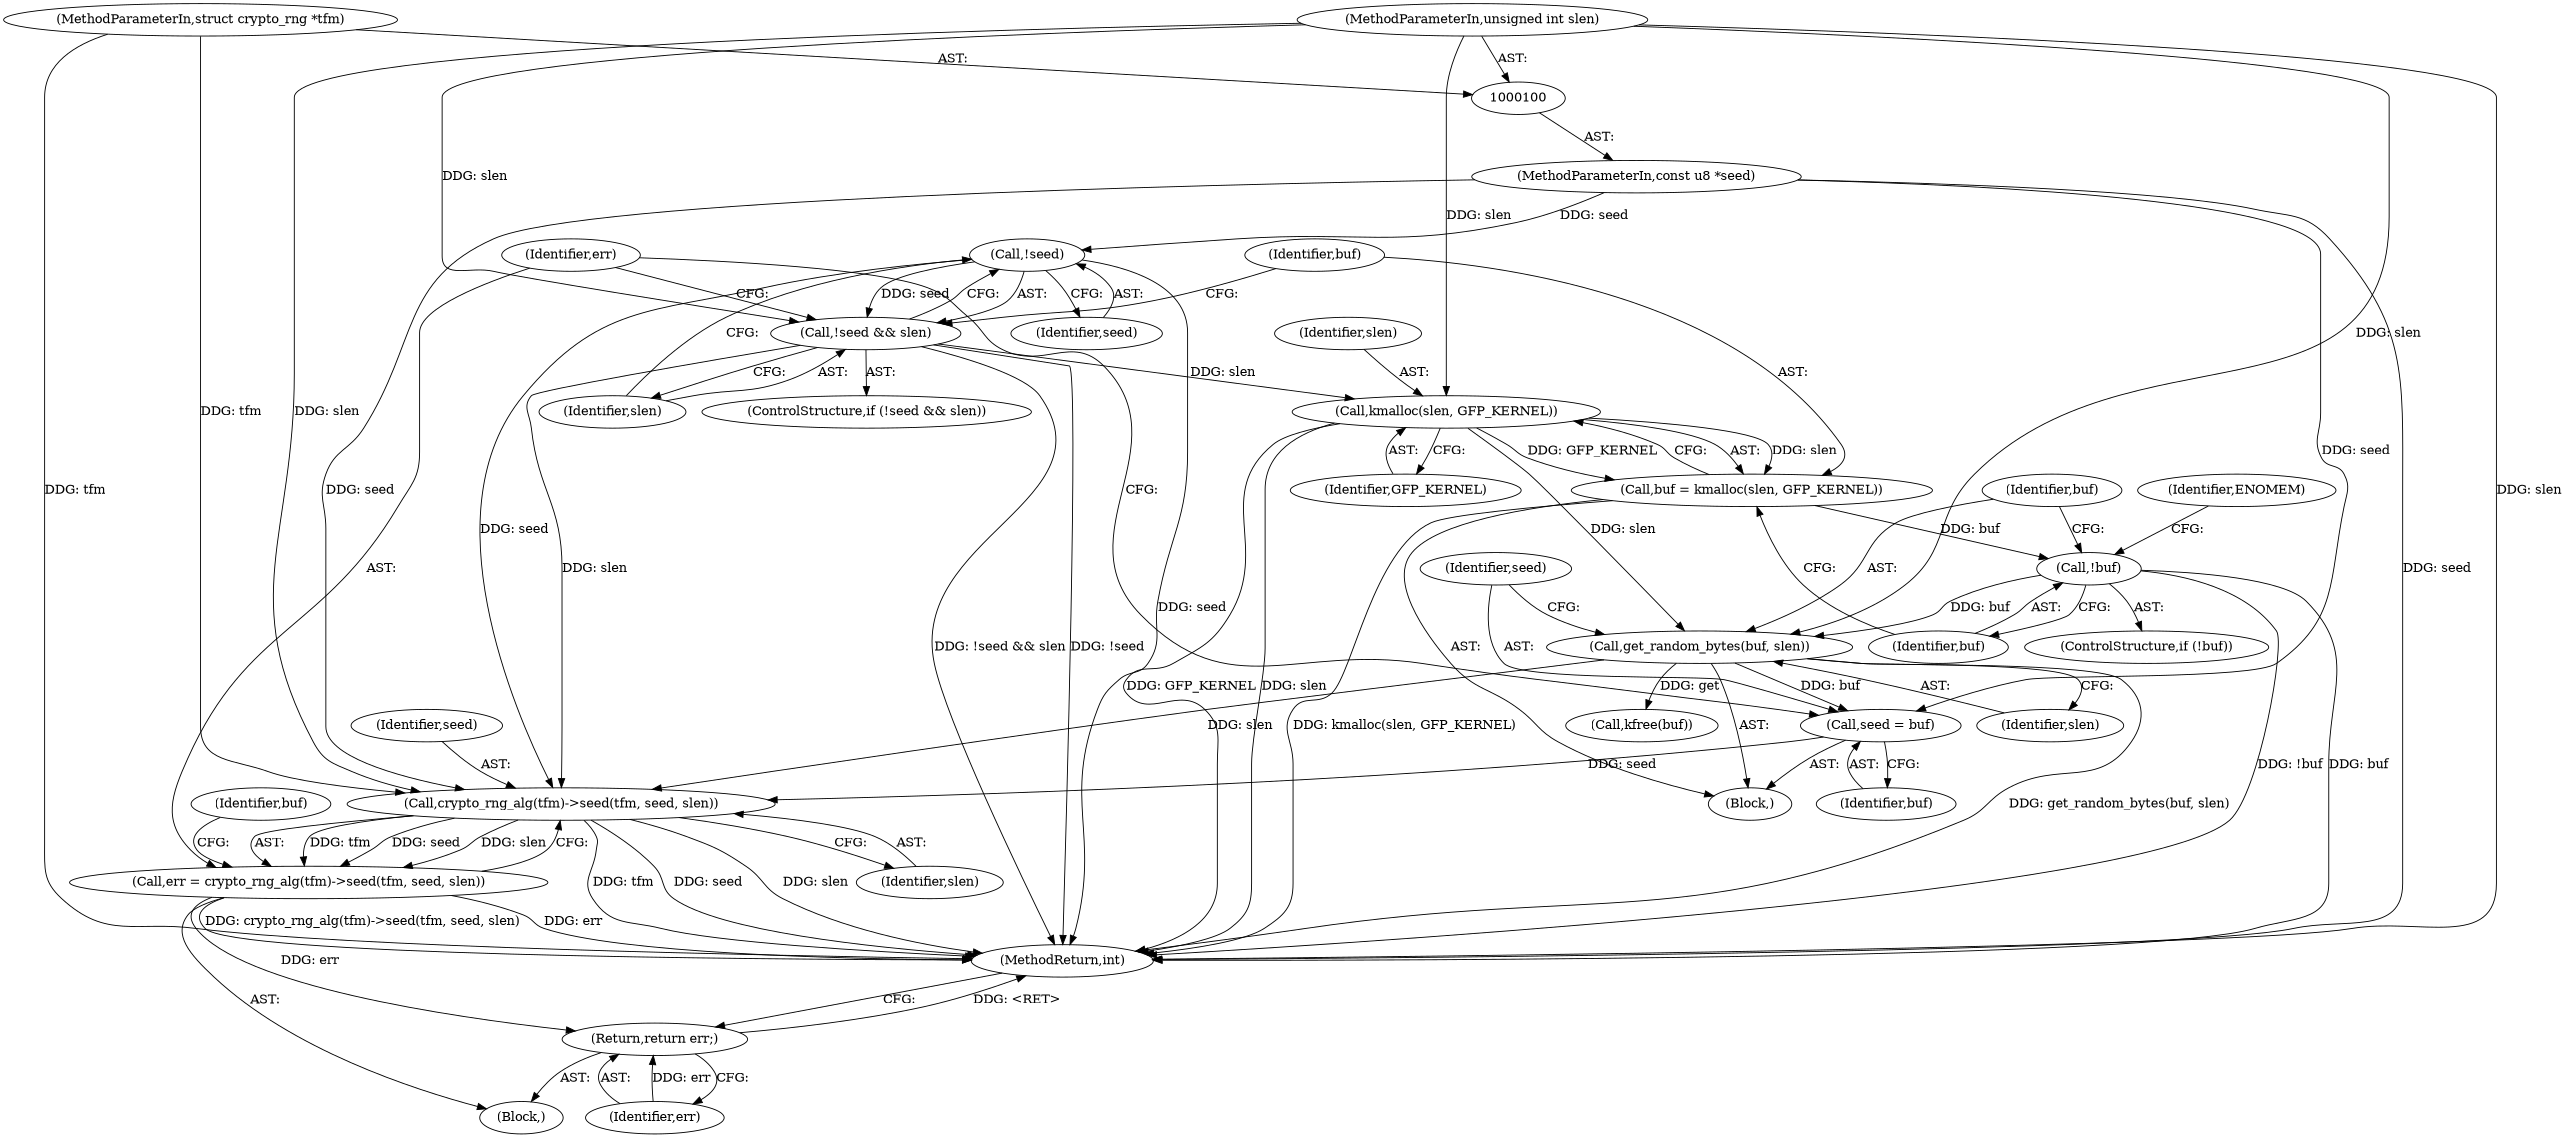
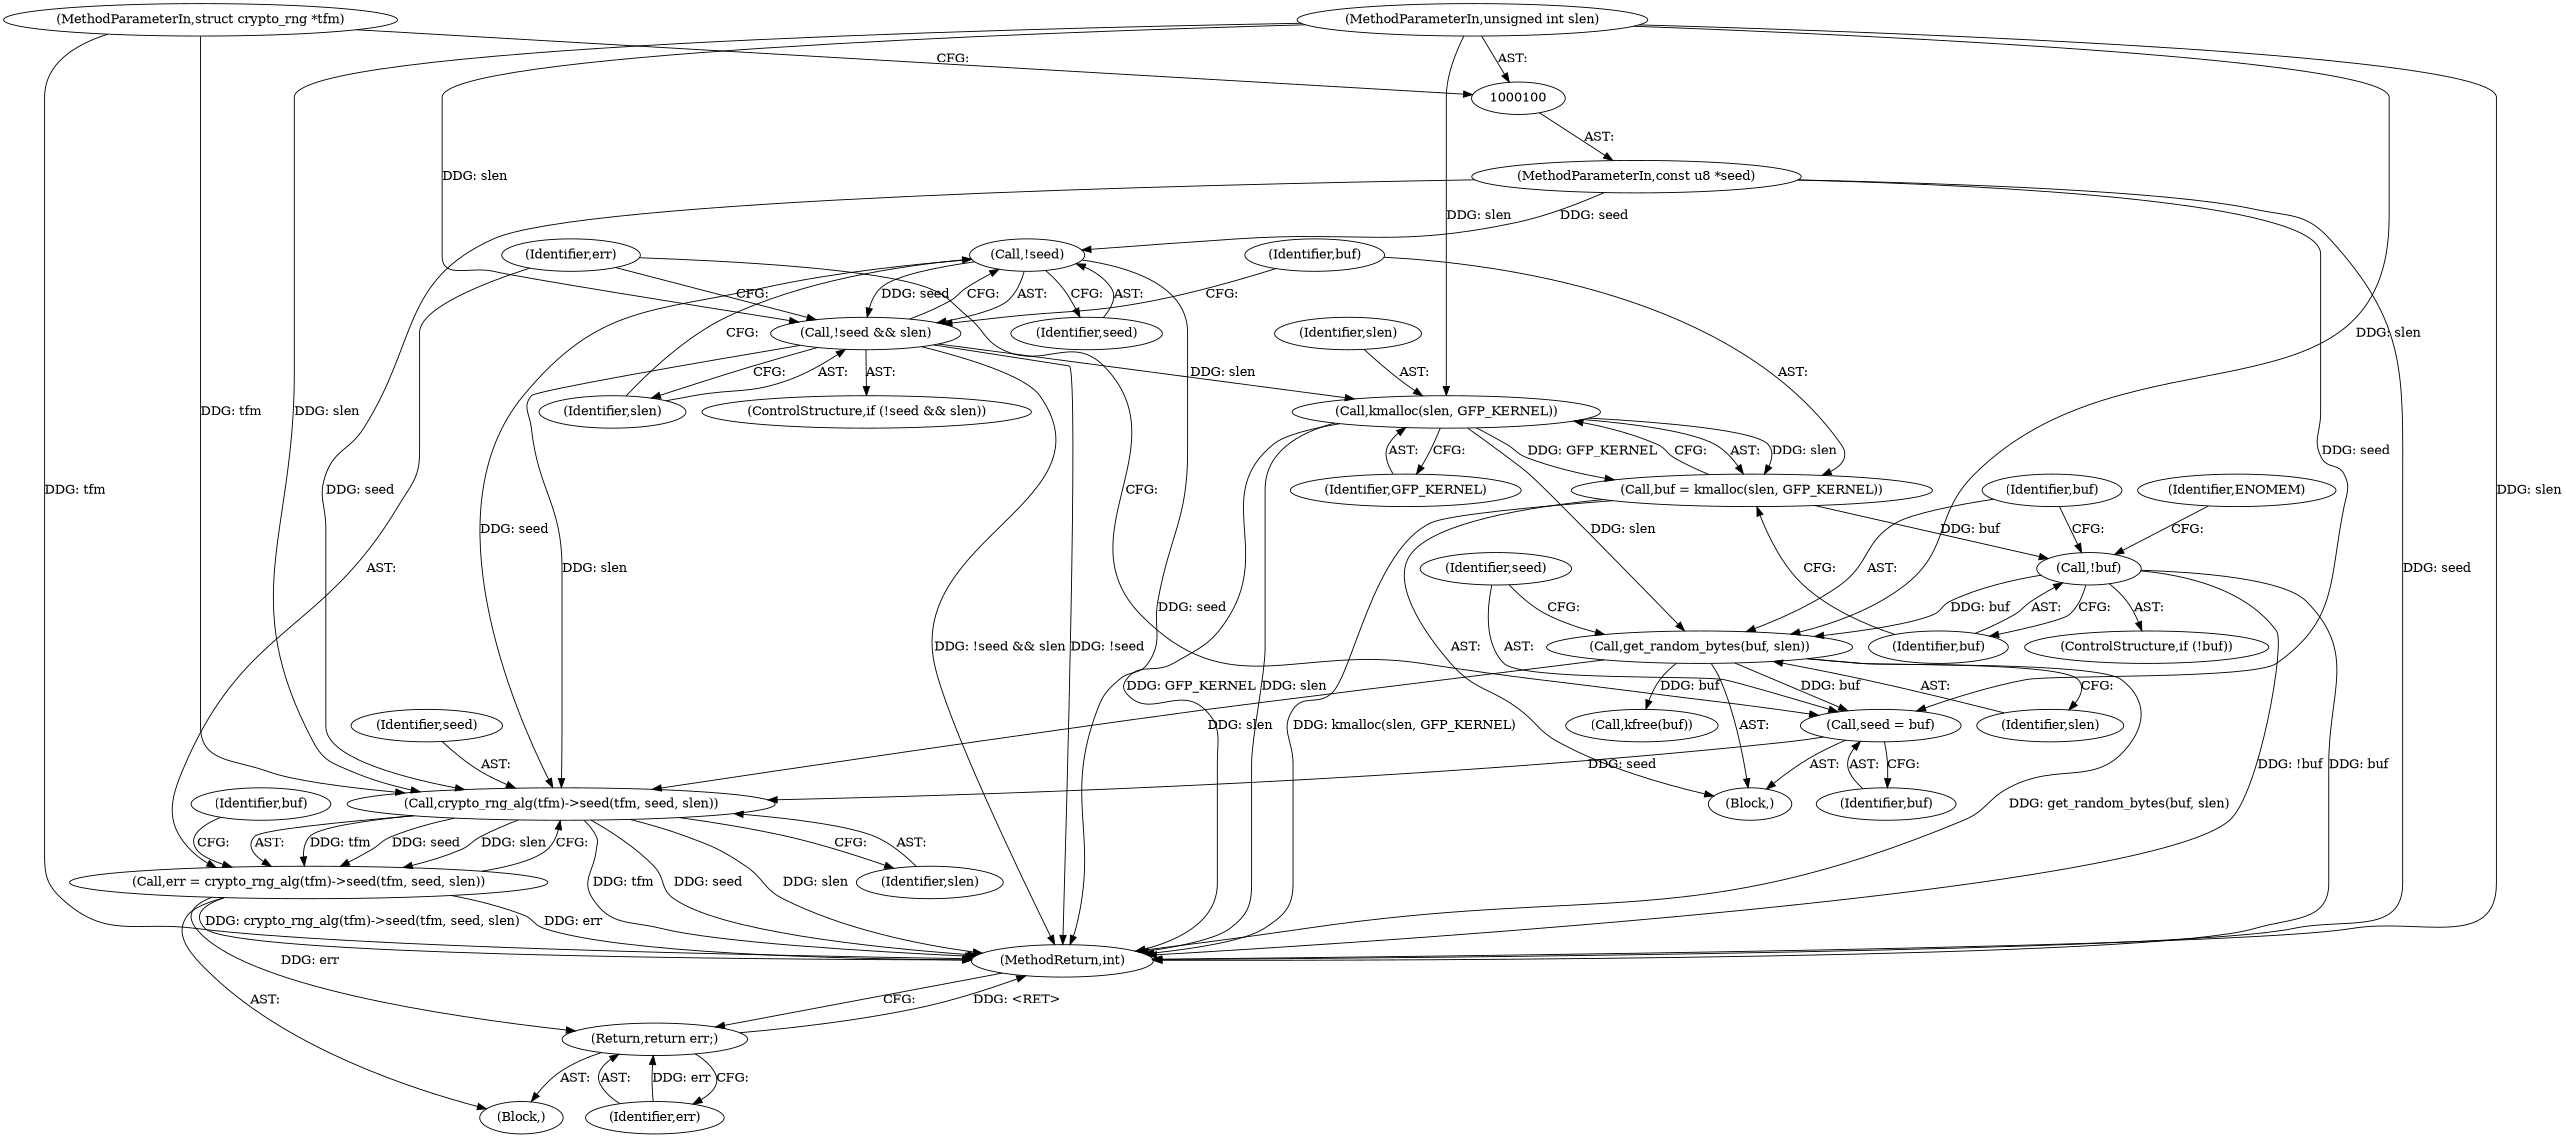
edge "(MethodParameterIn,struct crypto_rng *tfm)" -> "1000100": label "AST: " -> "CFG: "
edge "(Call,get_random_bytes(buf, slen))" -> "(Call,kfree(buf))": label "DDG: get" -> "DDG: buf"
